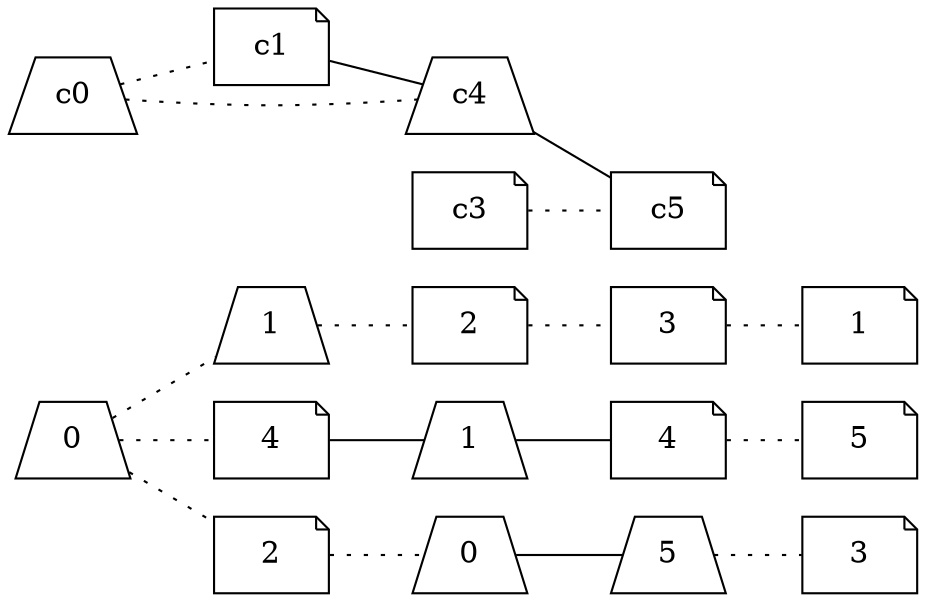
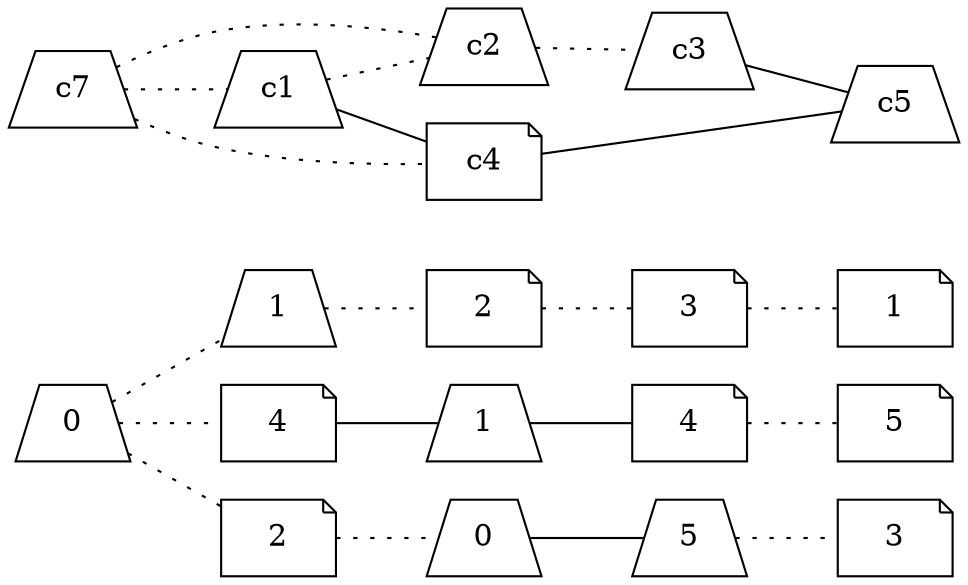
node "c1": shape note -> trapezium
node "c2": added
node "c0": label "c0" -> "c7"
node "c4": shape trapezium -> note
node "c3": shape note -> trapezium
edge "c3" -- "c5": style dotted -> solid
node "c5": shape note -> trapezium
